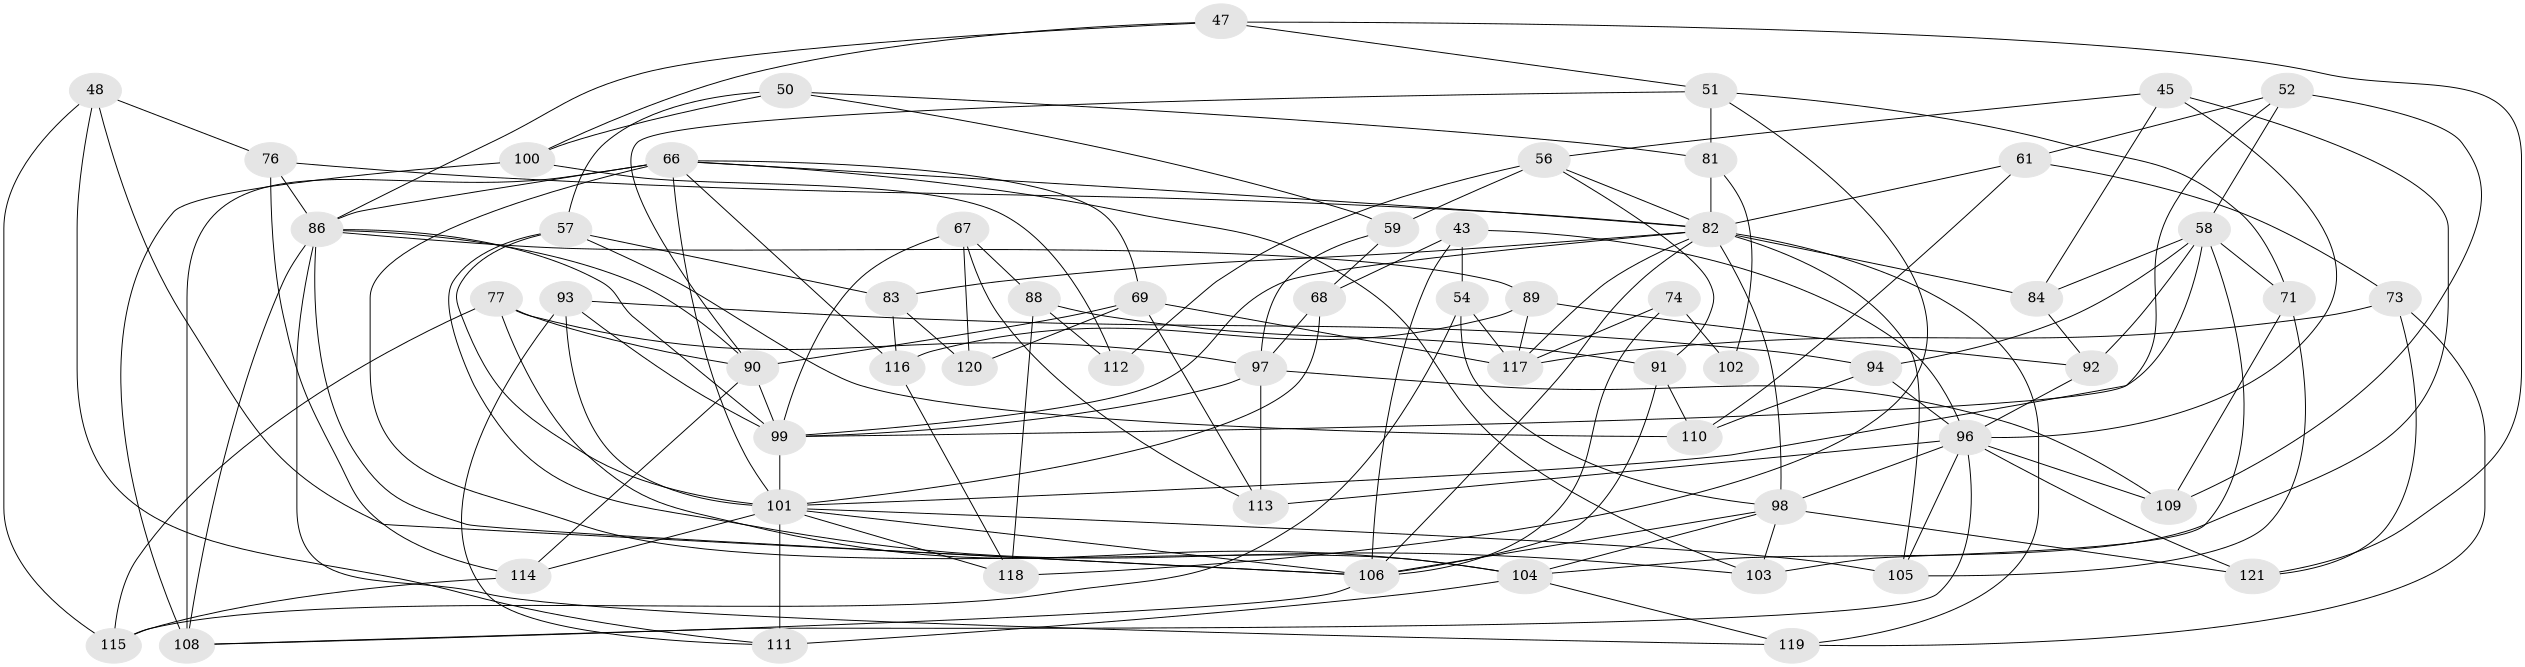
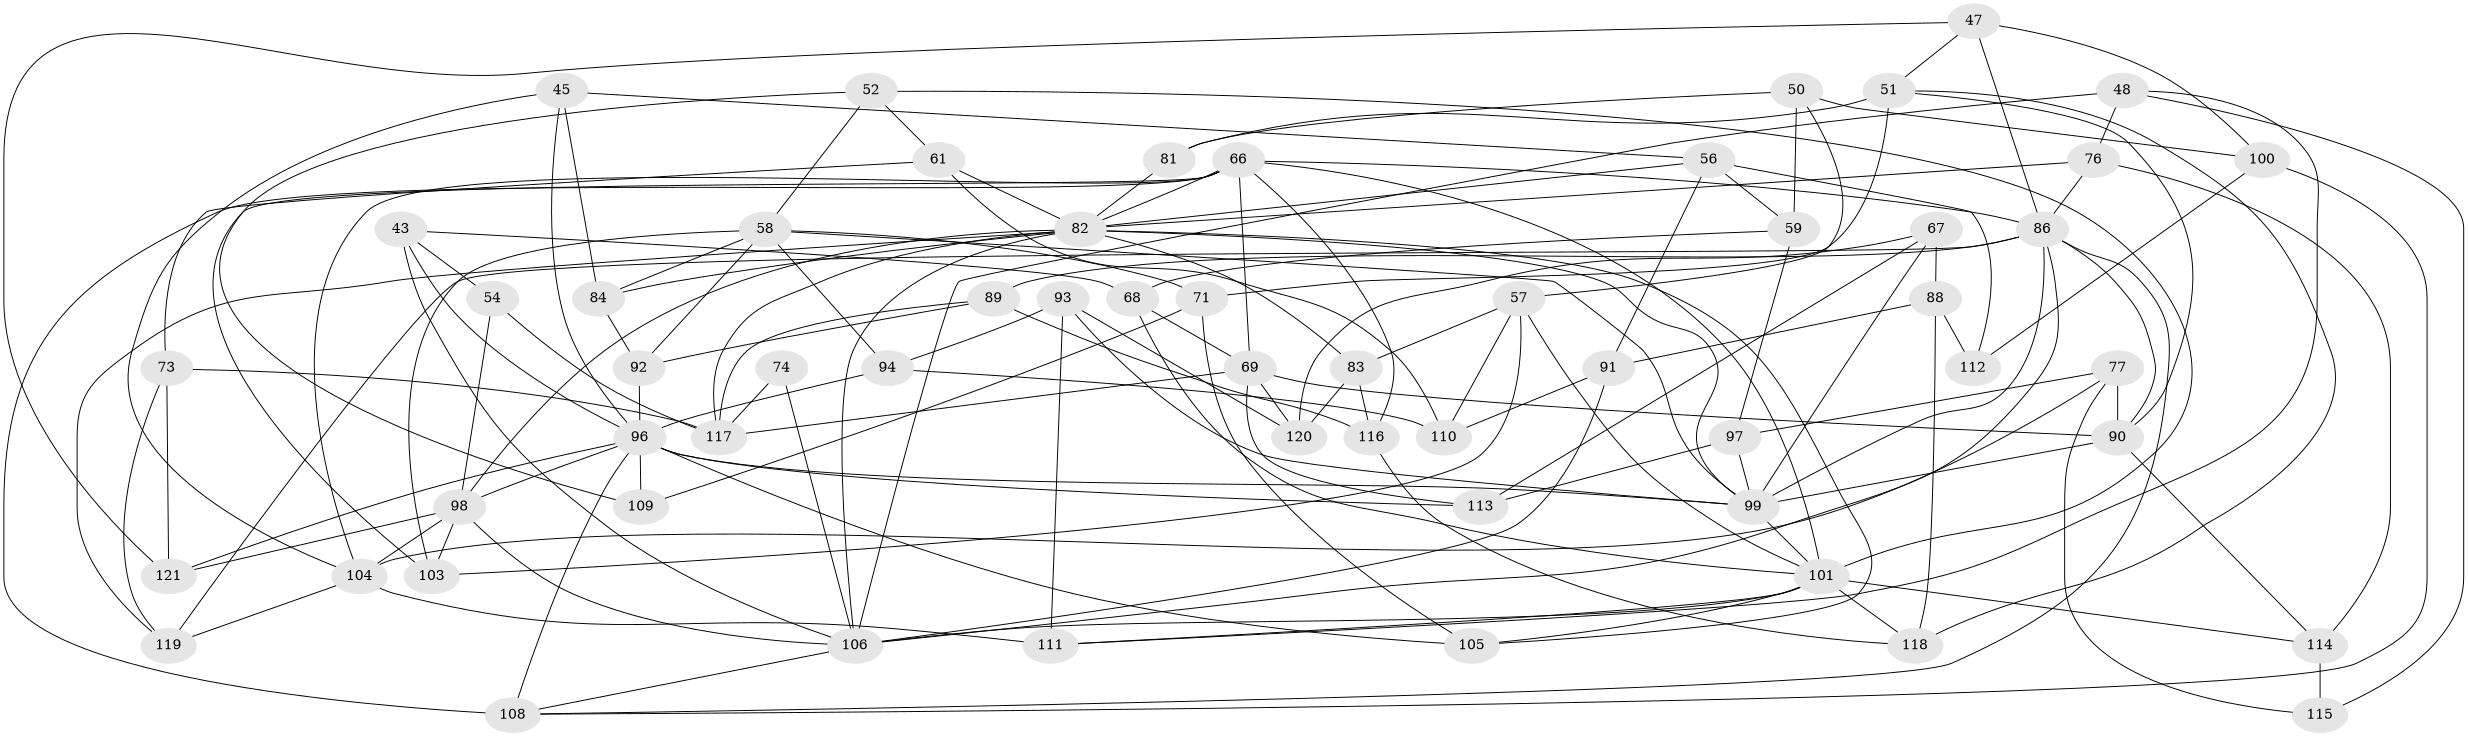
edge "68" -- "97": now "68" -- "69"
node "102": removed
edge "97" -- "109": removed
edge "93" -- "101": now "93" -- "120"
edge "96" -- "99": added
edge "54" -- "115": removed
